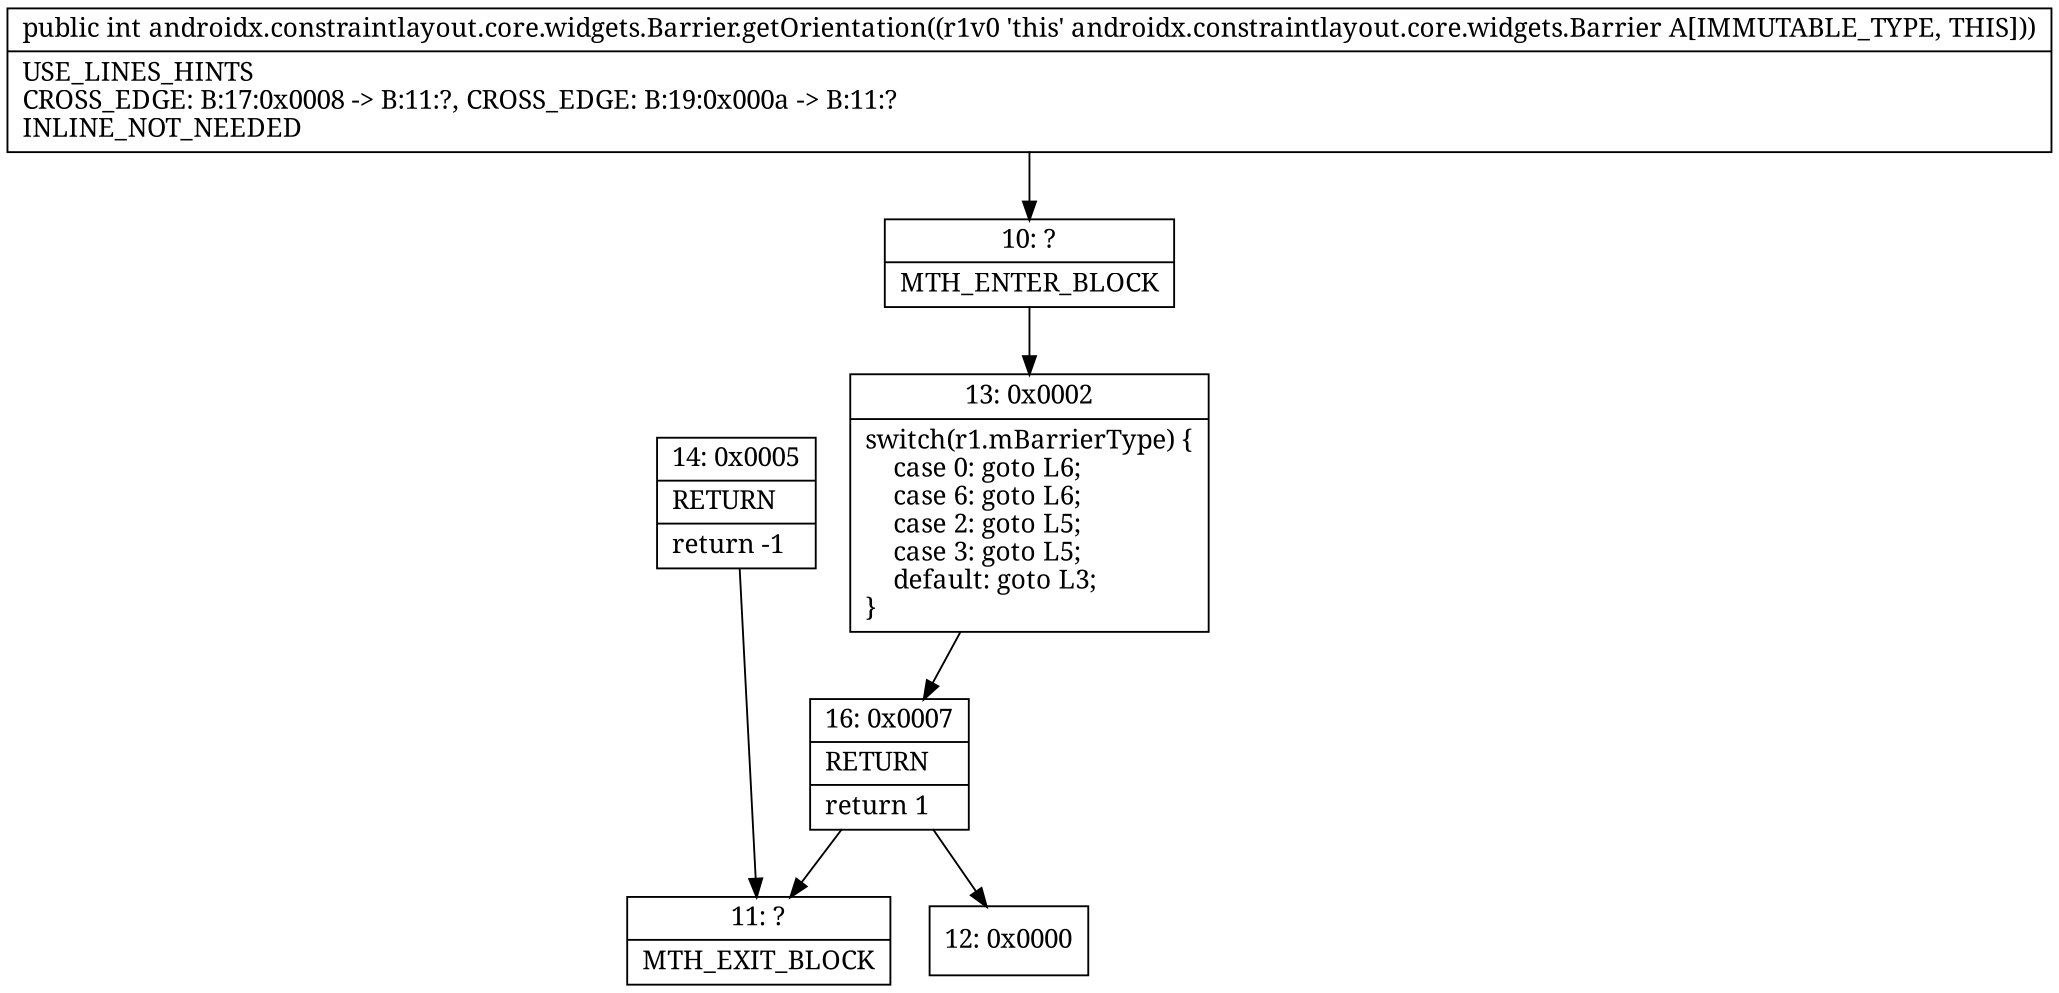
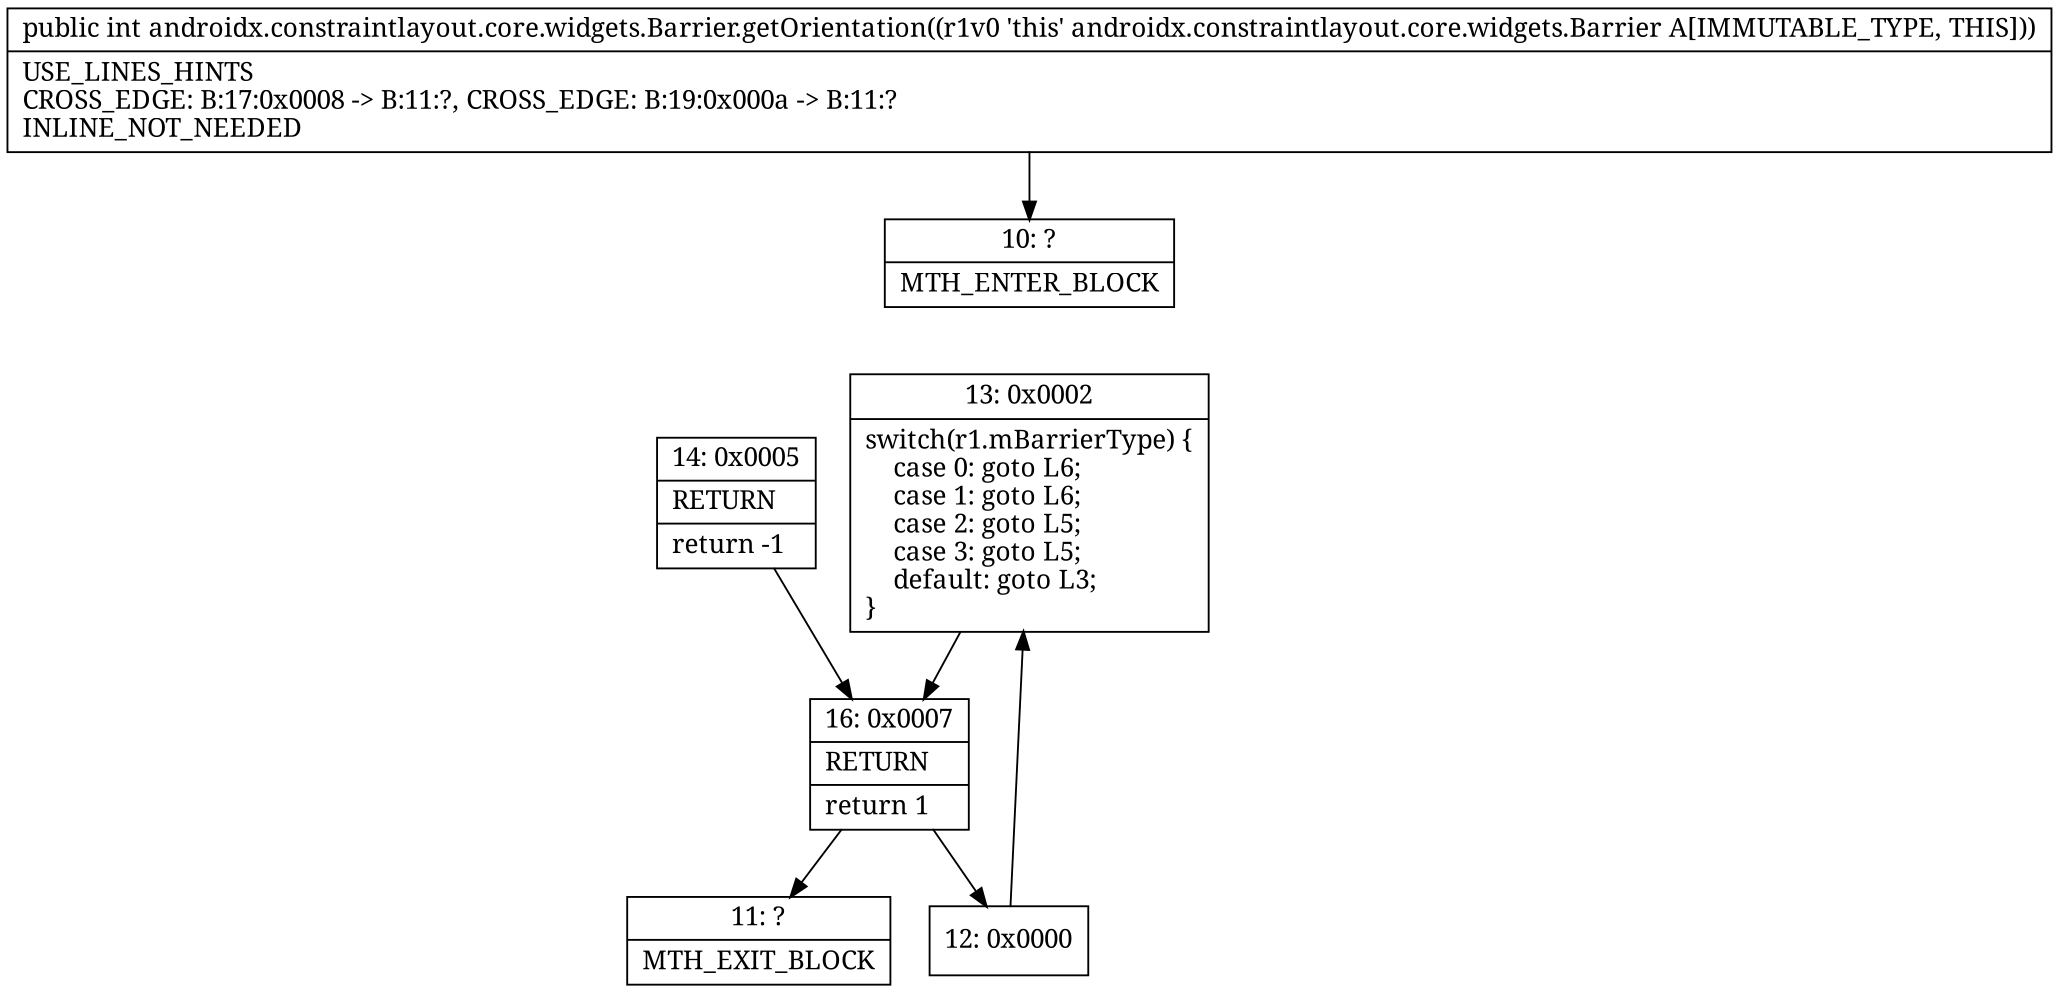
edge "10: ?" -> "13: 0x0002": now "12: 0x0000" -> "13: 0x0002"
node "13: 0x0002": text "case 6: goto L6;" -> "case 1: goto L6;"
edge "14: 0x0005" -> "11: ?": now "14: 0x0005" -> "16: 0x0007"
